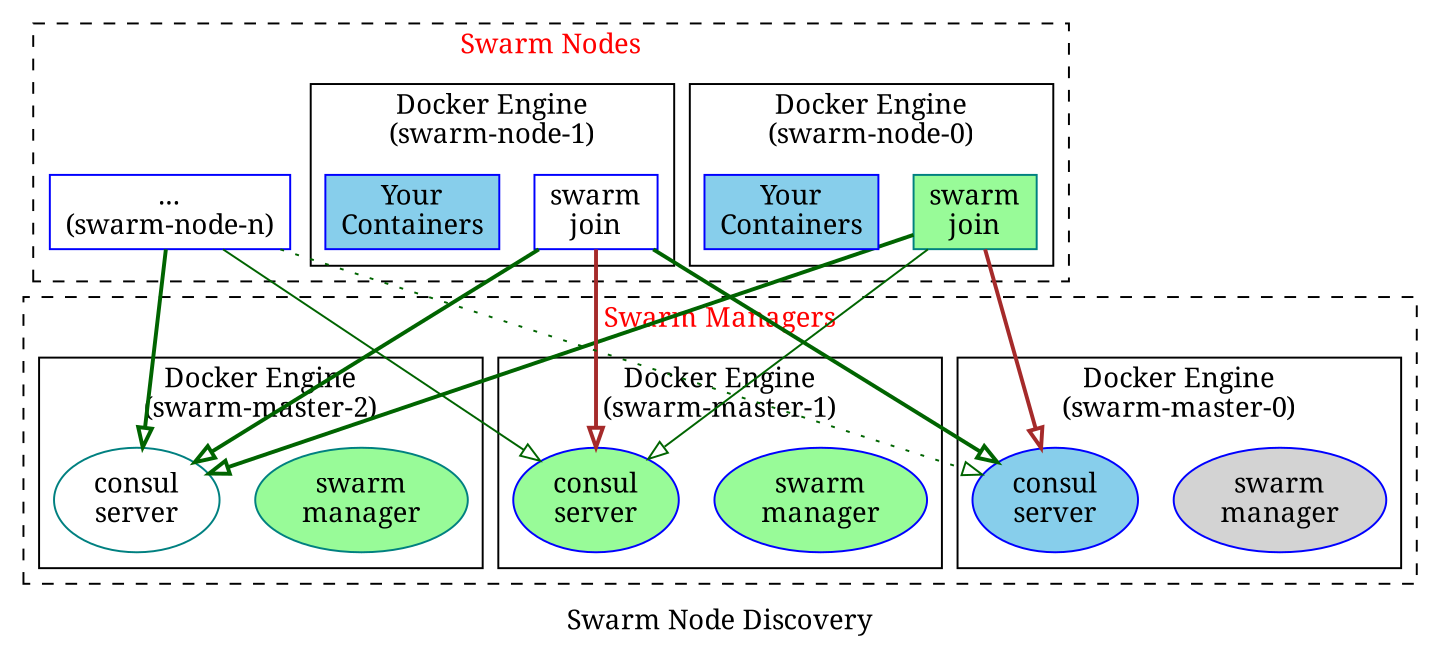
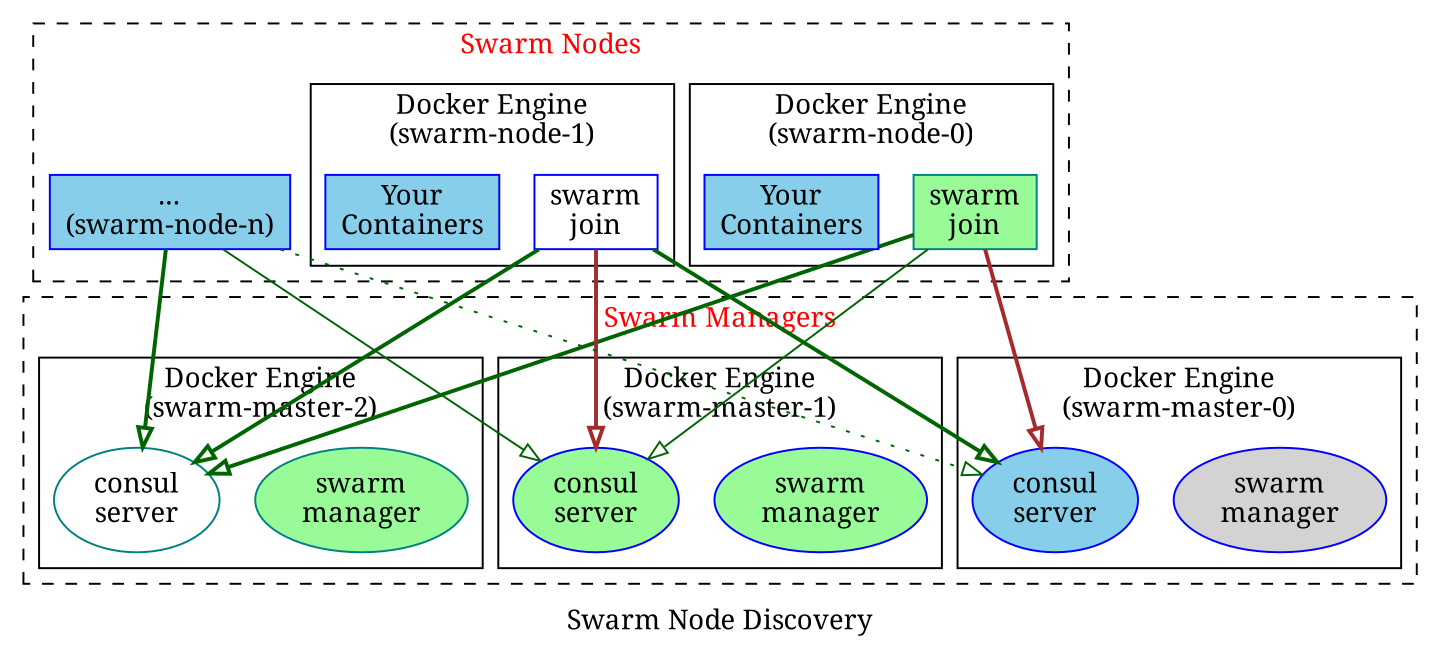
node "... (swarm-node-n)": fillcolor white -> skyblue
